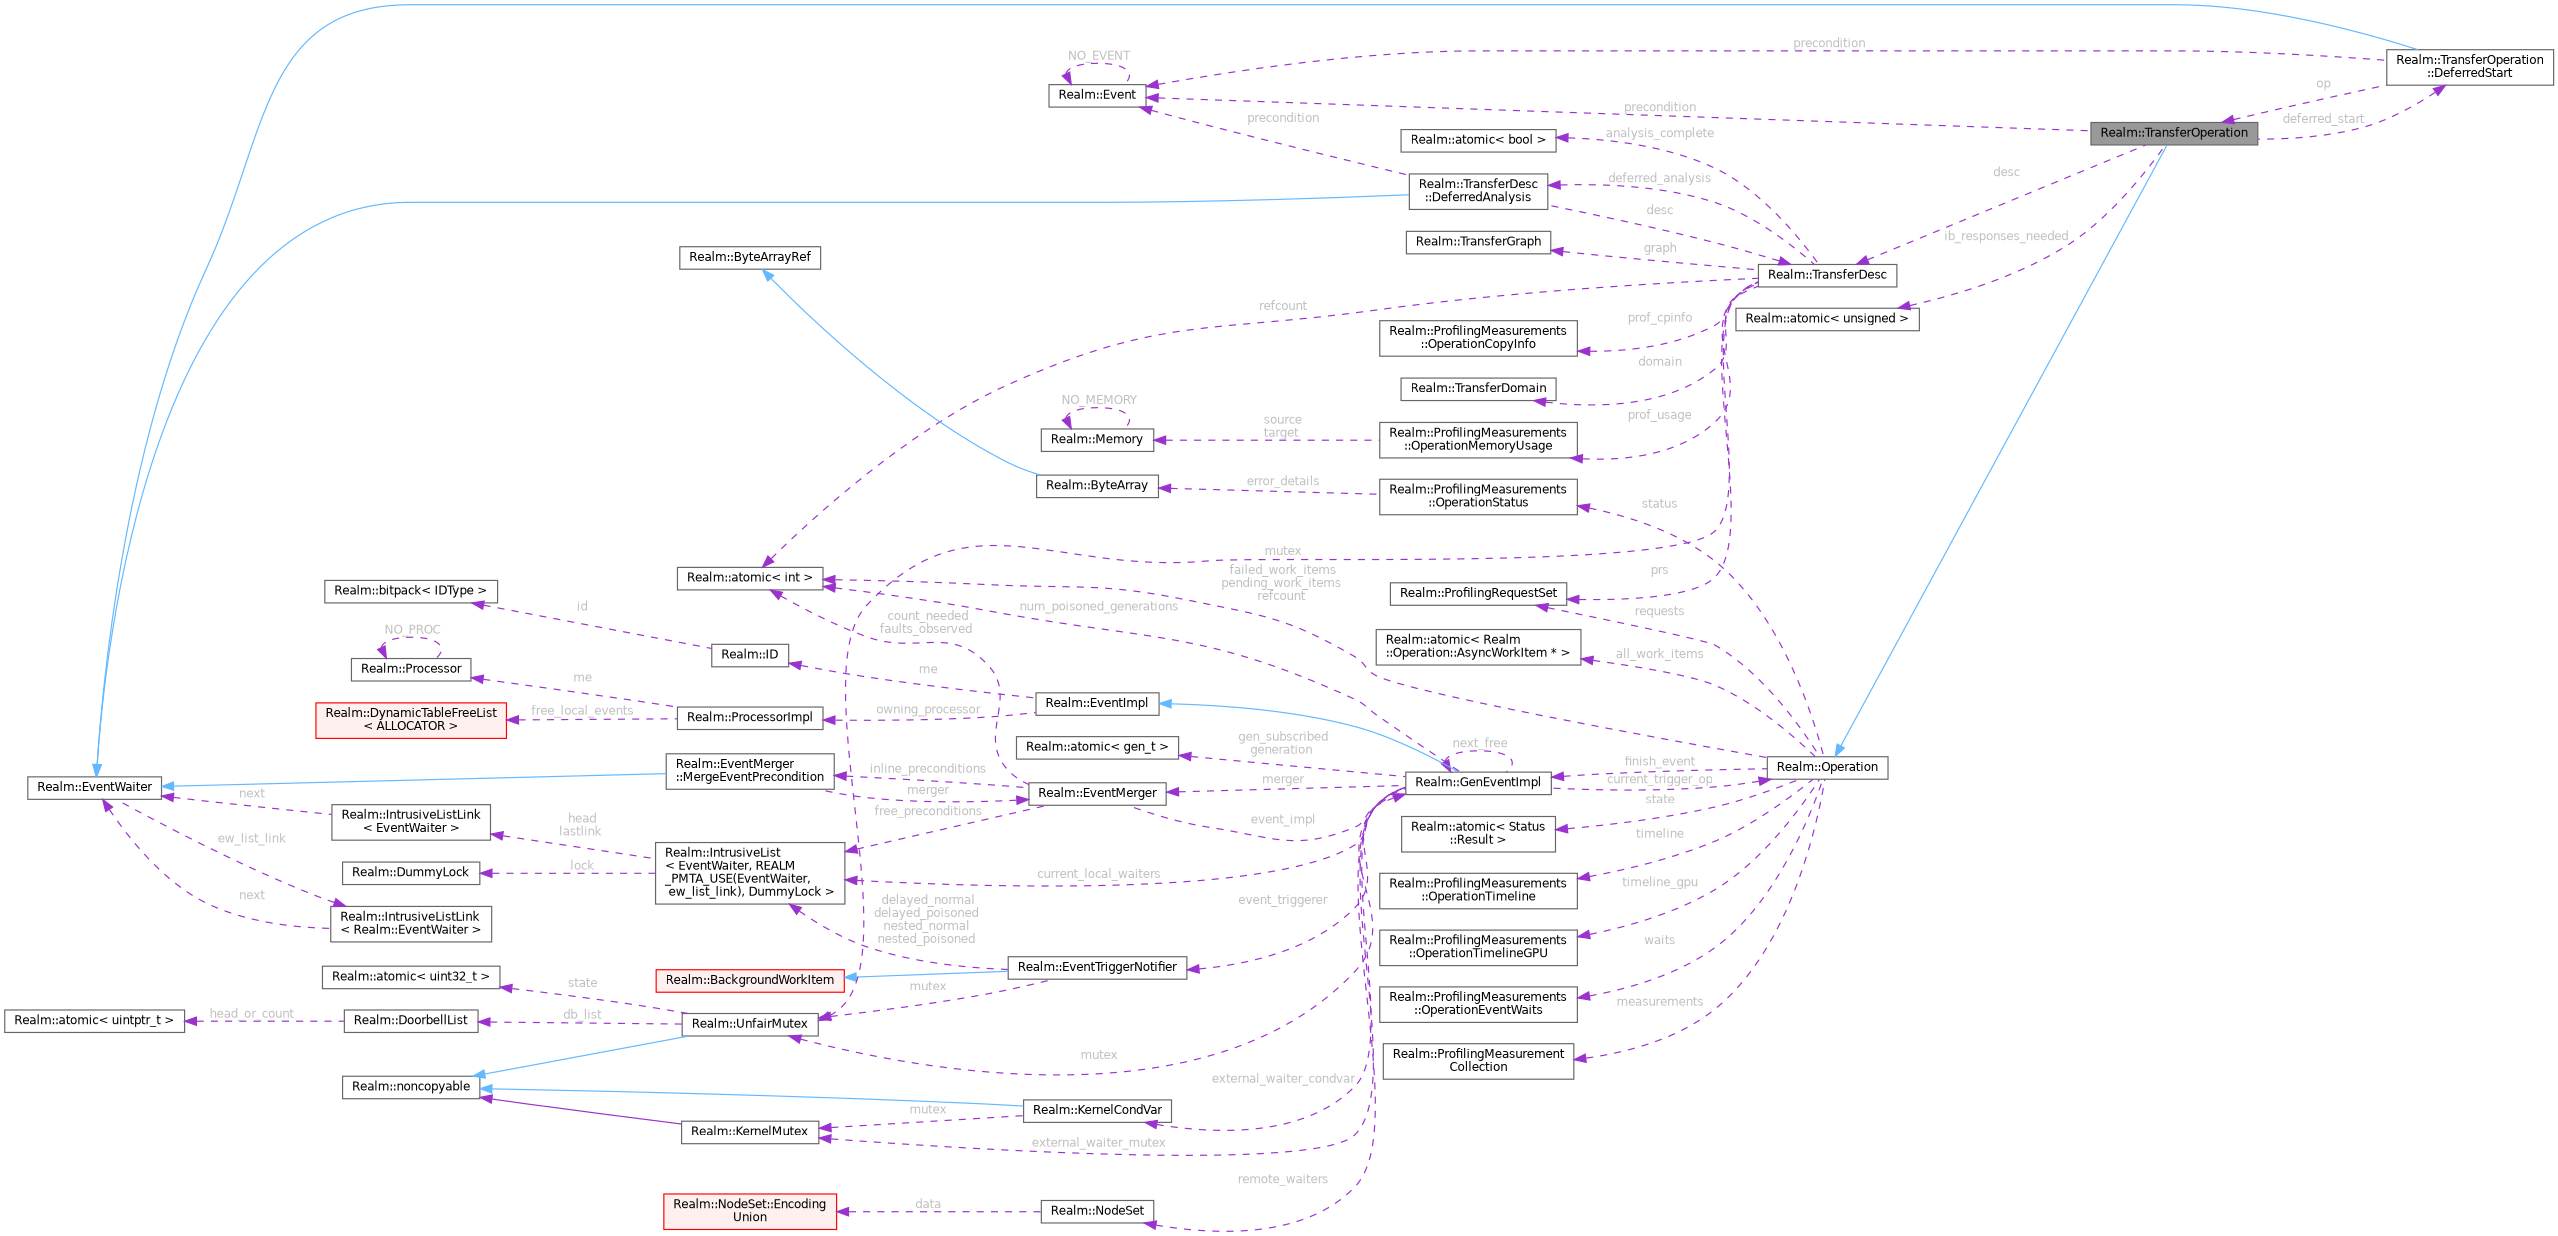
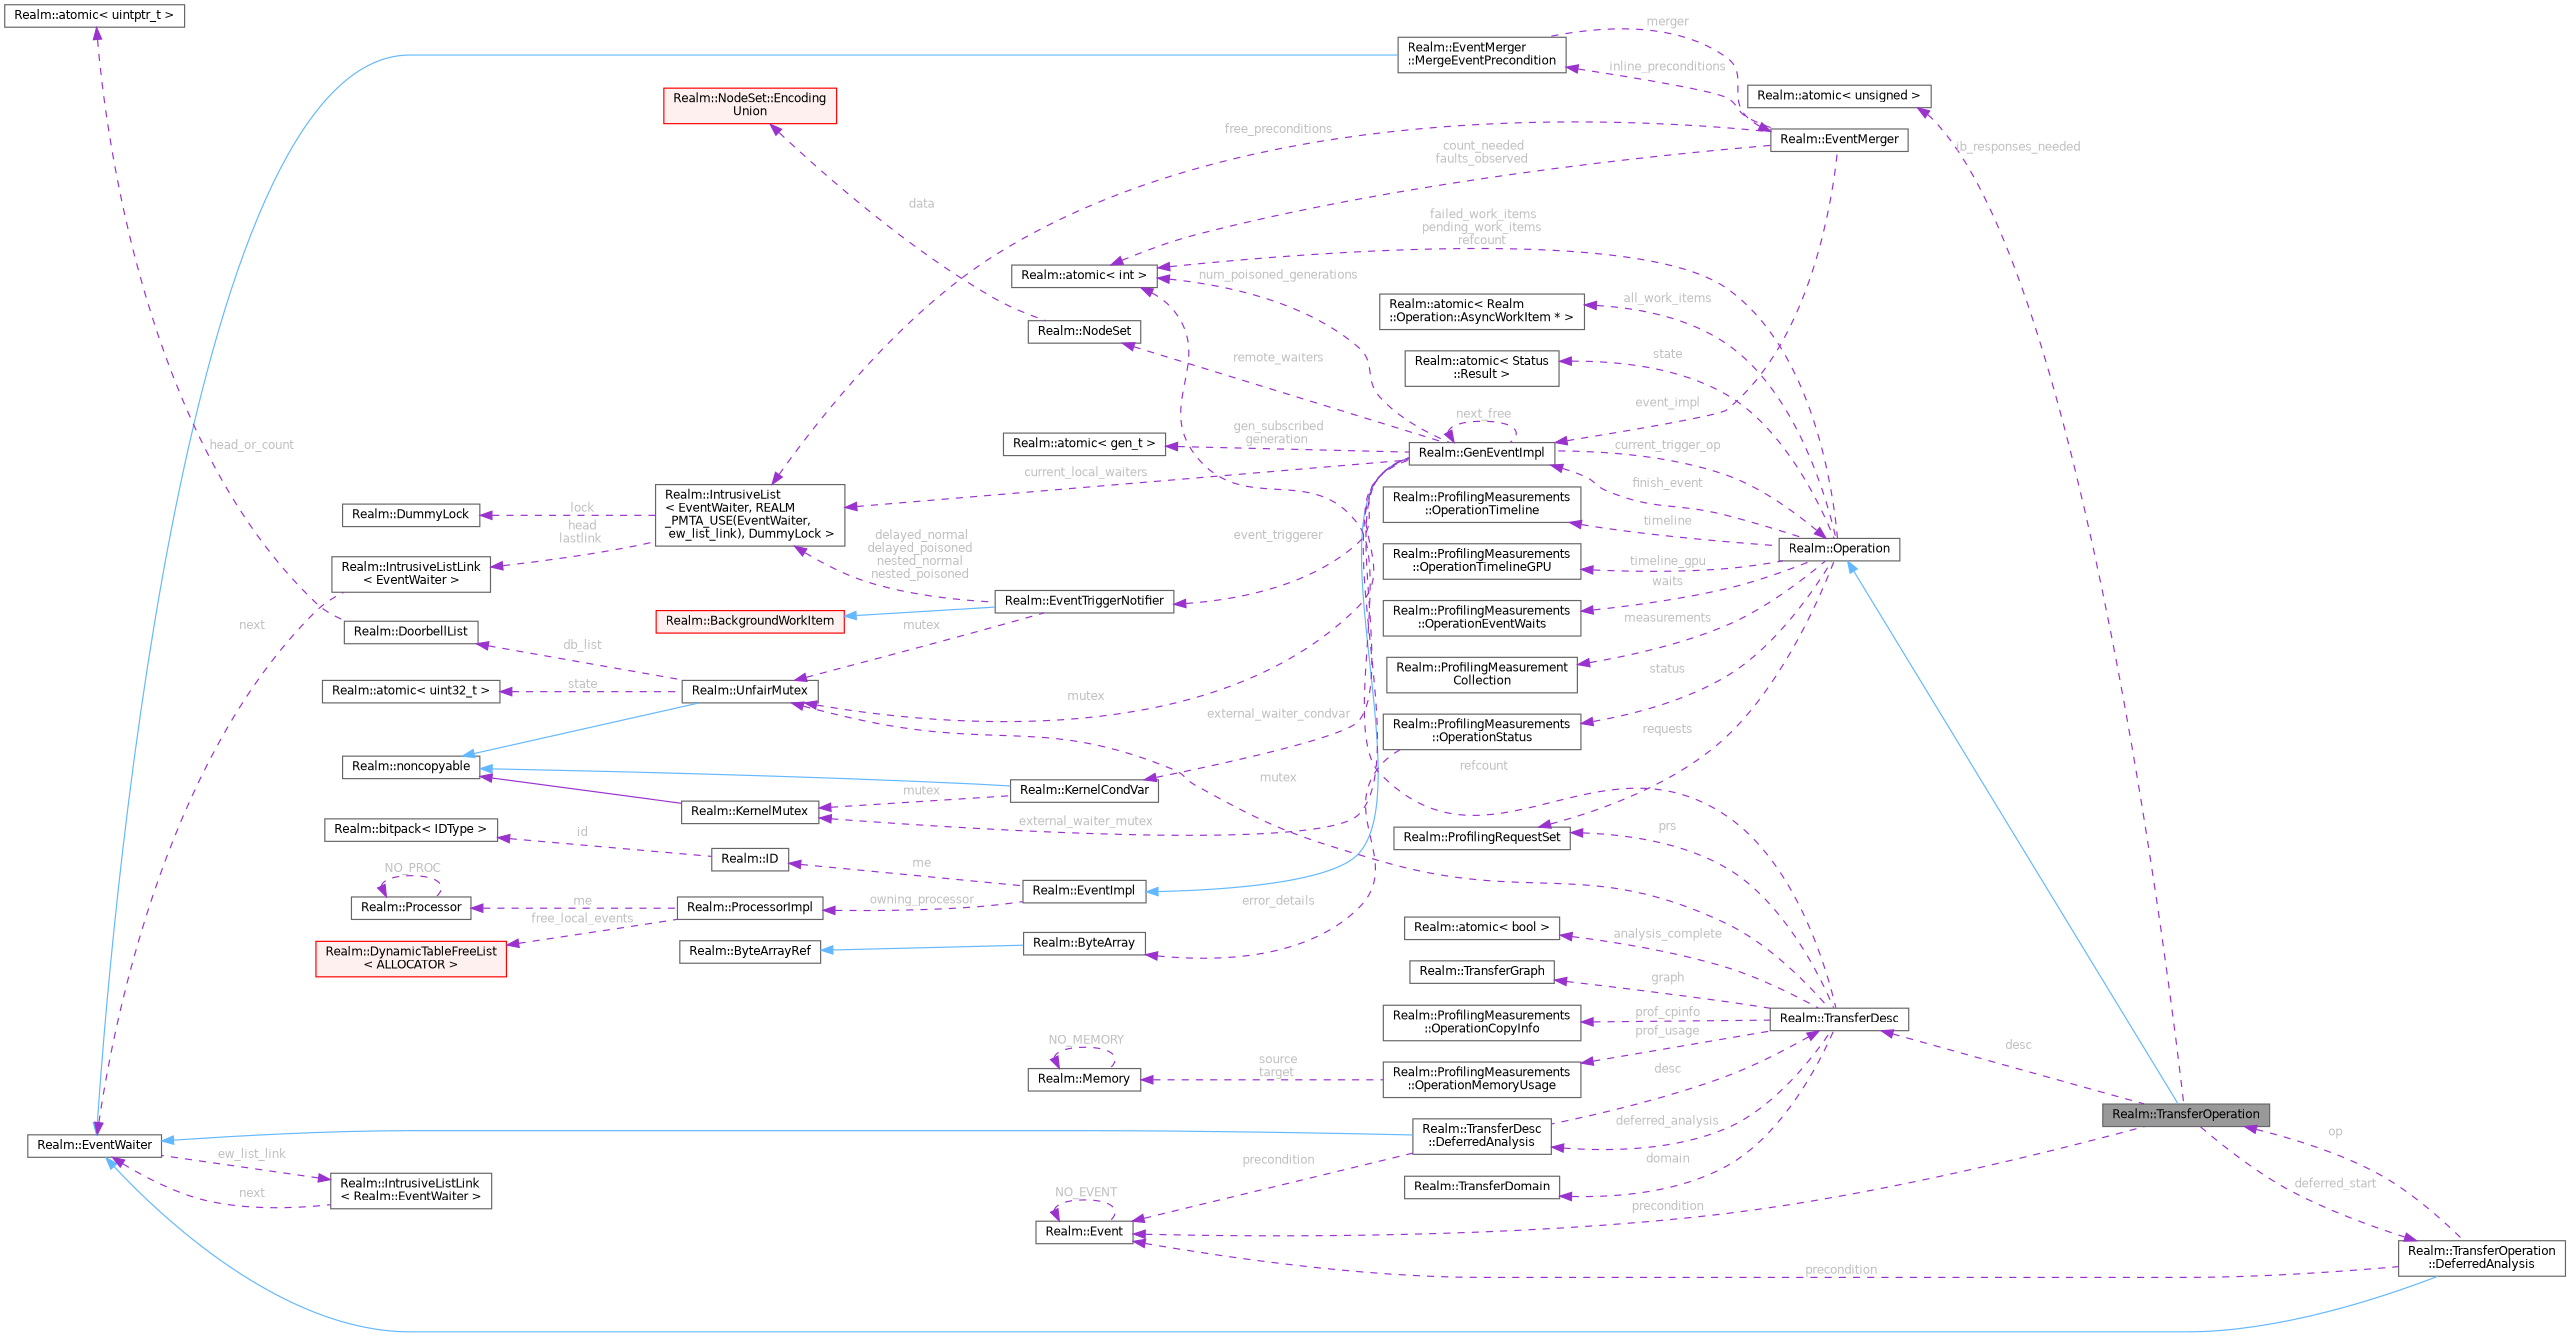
node "Realm::TransferOperation ::DeferredStart": label "Realm::TransferOperation ::DeferredStart" -> "Realm::TransferOperation ::DeferredAnalysis"
edge "Realm::GenEventImpl" -> "Realm::EventMerger": removed, label "merger"
